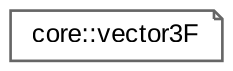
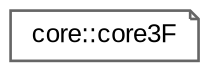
node "core::vector3F": label "core::vector3F" -> "core::core3F"
